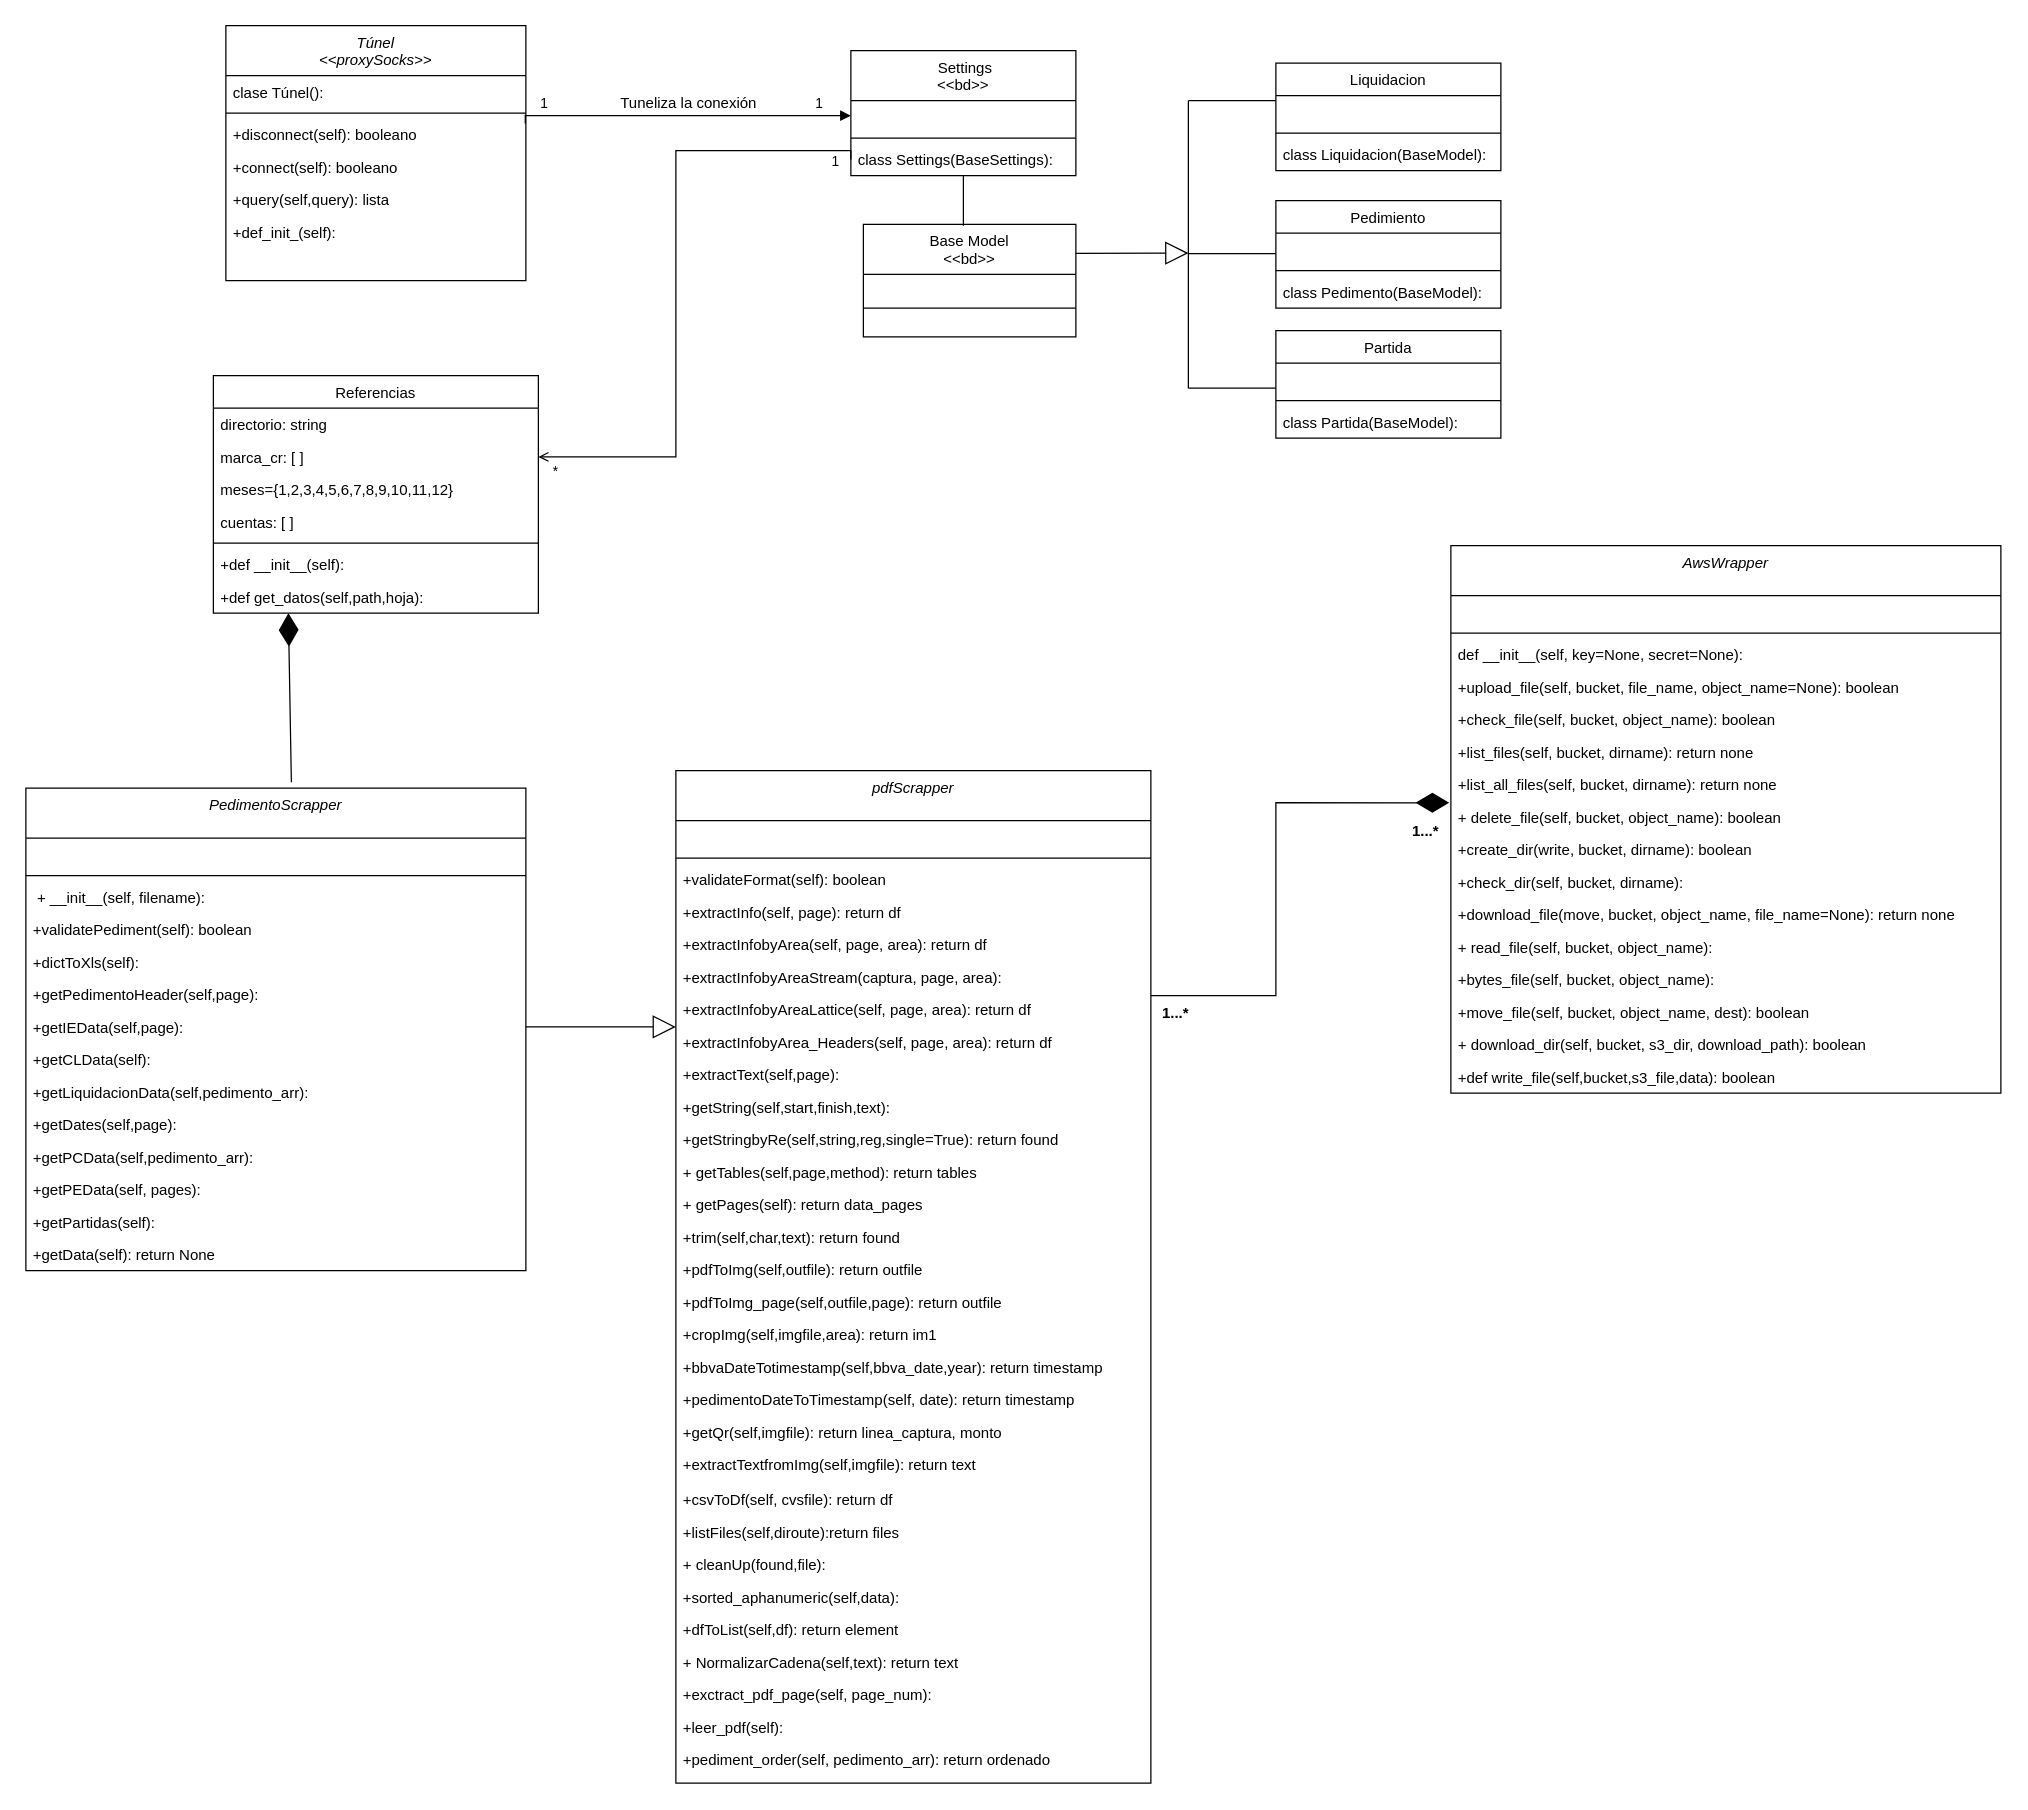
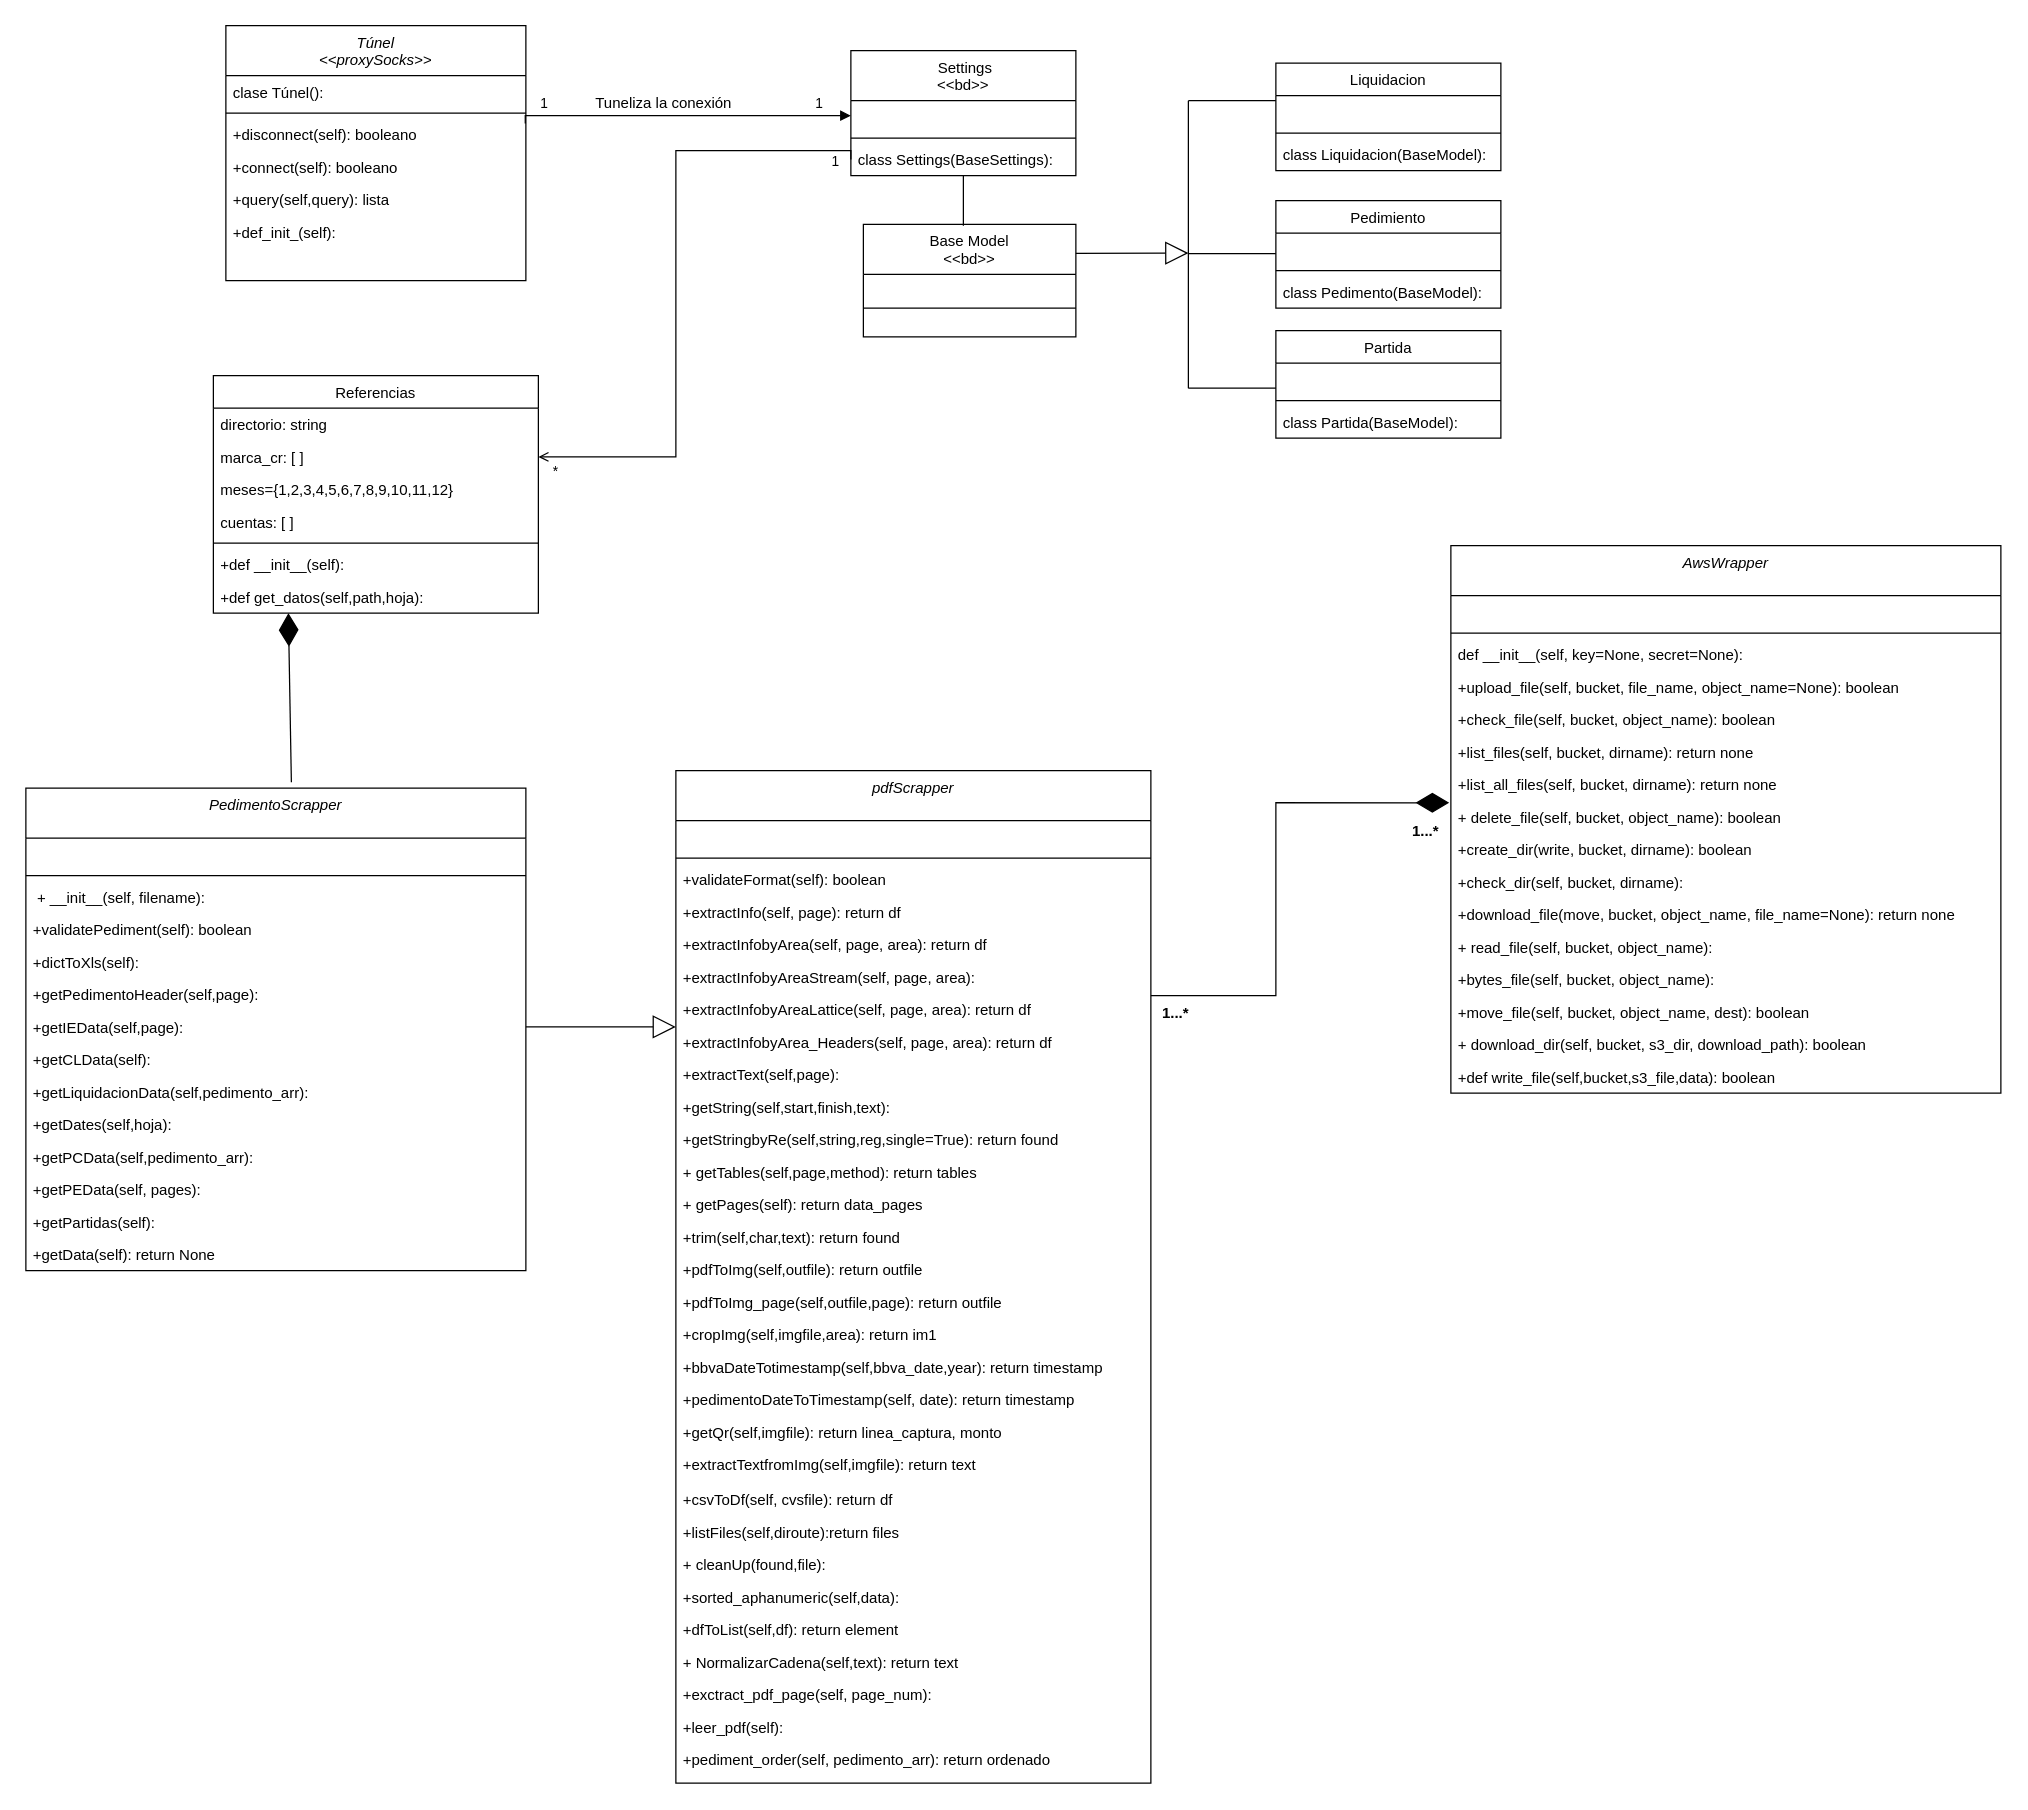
node "Tuneliza la conexión": moved (701, 102) -> (676, 102)
node "+extractInfobyAreaStream(captura, page, area):": label "+extractInfobyAreaStream(captura, page, area):" -> "+extractInfobyAreaStream(self, page, area):"
node "+getDates(self,page):": label "+getDates(self,page):" -> "+getDates(self,hoja):"
